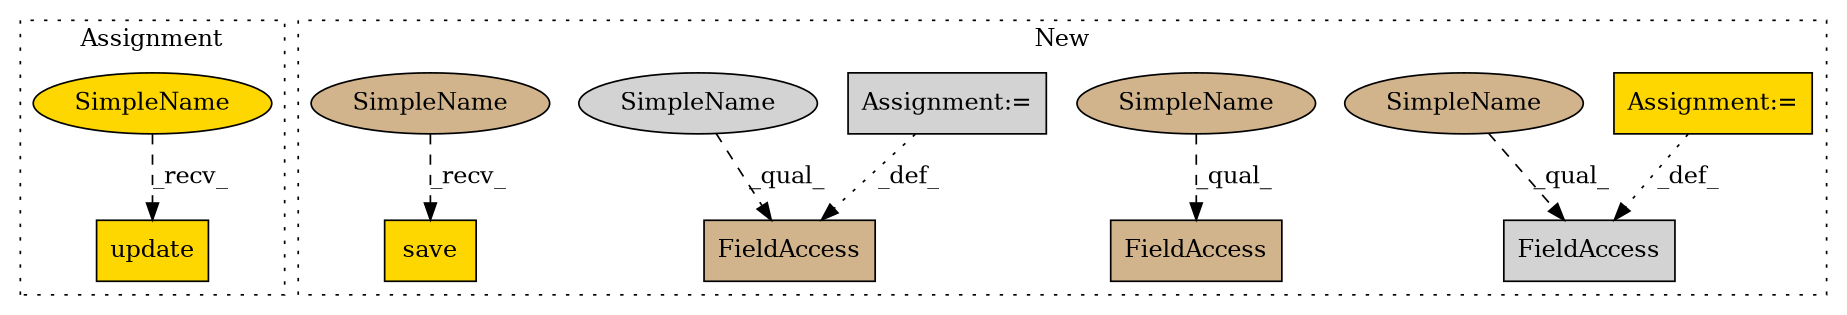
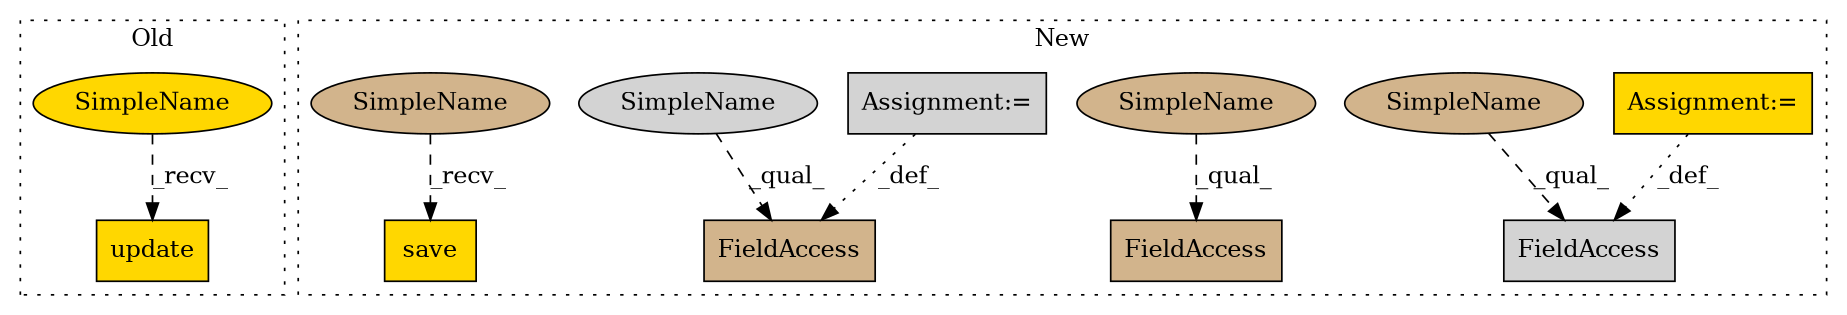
cluster "Assignment": label "Assignment" -> "Old"
